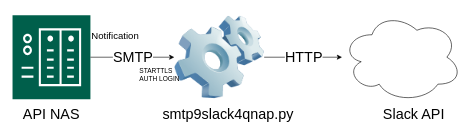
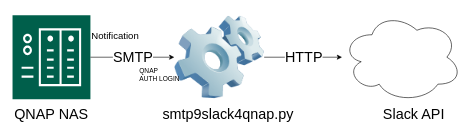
node "STARTTLSAUTH LOGIN": label "STARTTLSAUTH LOGIN" -> "QNAPAUTH LOGIN"
node "API NAS": label "API NAS" -> "QNAP NAS"
